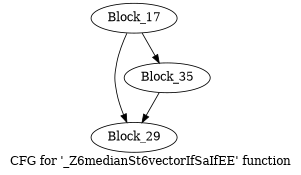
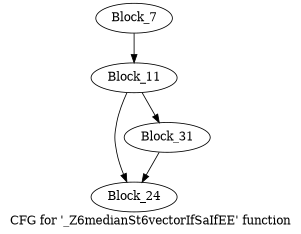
node "Block_7": added
node "Block_17": label "Block_17" -> "Block_11"
node "Block_35": label "Block_35" -> "Block_31"
node "Block_29": label "Block_29" -> "Block_24"
